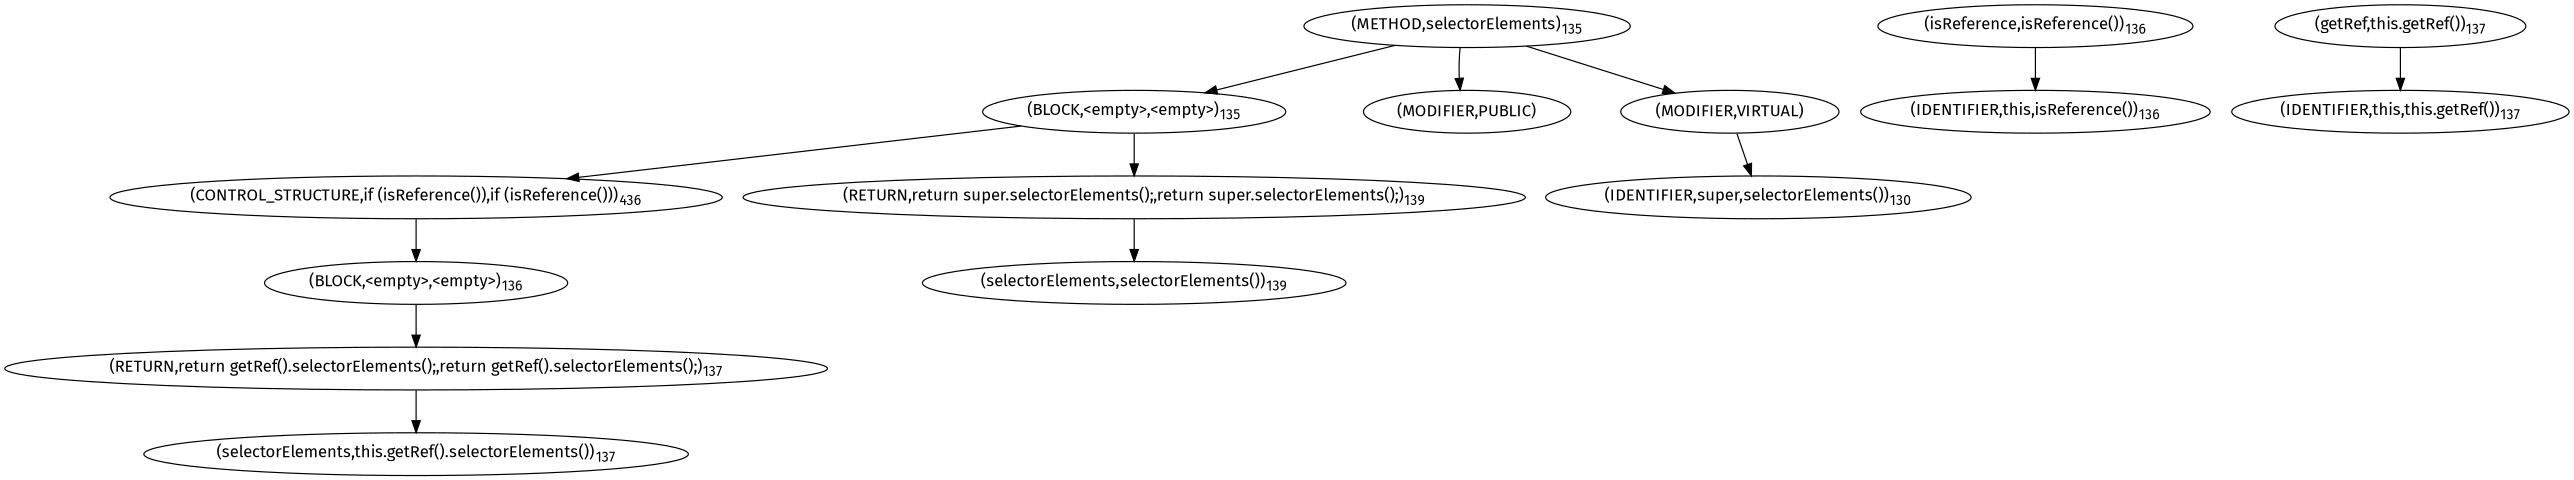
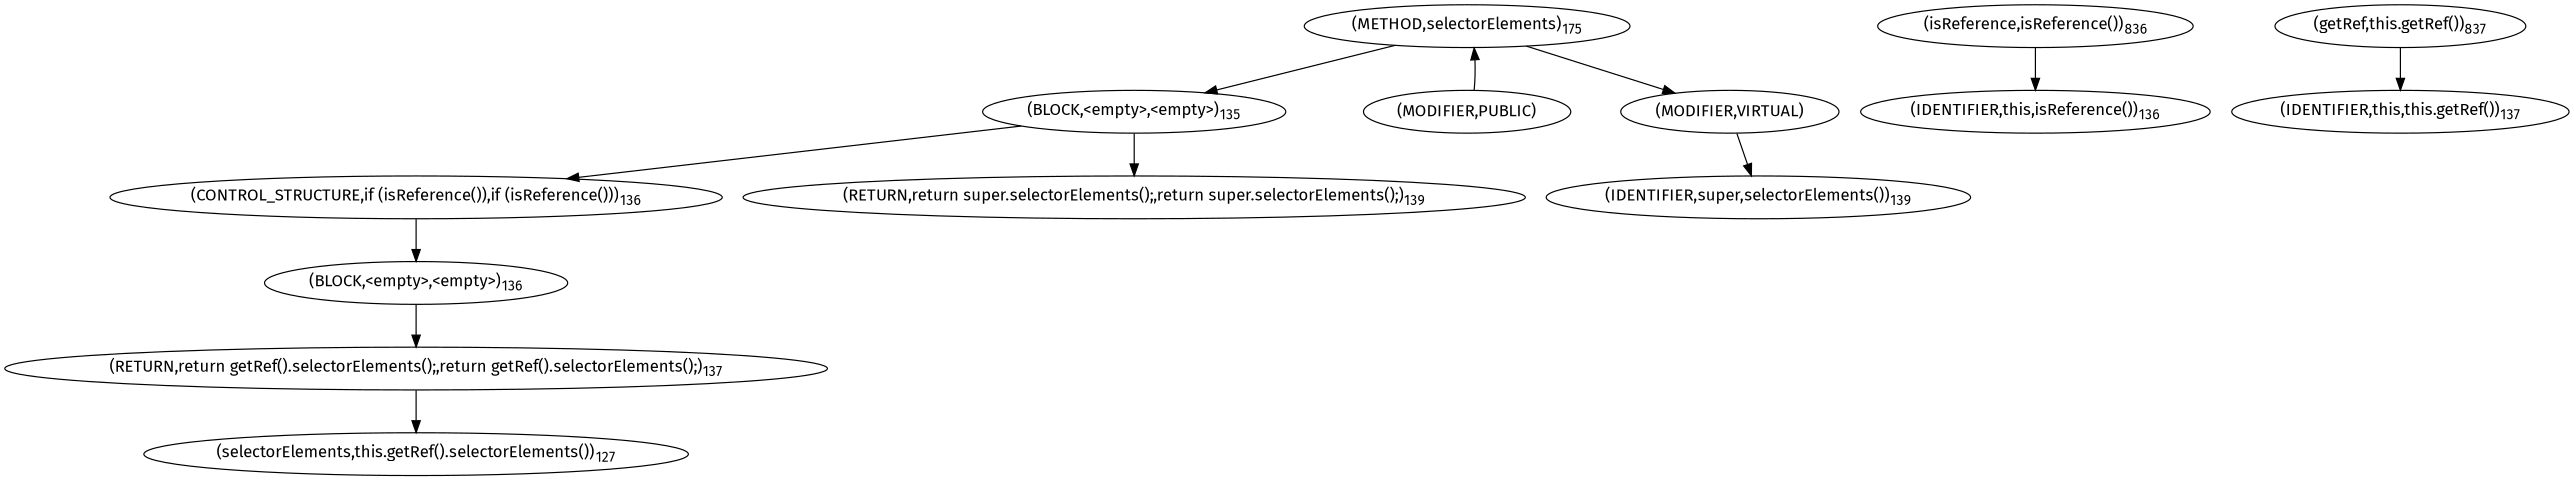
node "(METHOD,selectorElements)": text "135" -> "175"
node "(isReference,isReference())": text "136" -> "836"
node "(getRef,this.getRef())": text "137" -> "837"
edge "(METHOD,selectorElements)" -> "(MODIFIER,PUBLIC)": reversed
node "(CONTROL_STRUCTURE,if (isReference()),if (isReference()))": text "436" -> "136"
node "(IDENTIFIER,super,selectorElements())": text "130" -> "139"
node "(selectorElements,selectorElements())": removed
node "(selectorElements,this.getRef().selectorElements())": text "137" -> "127"
